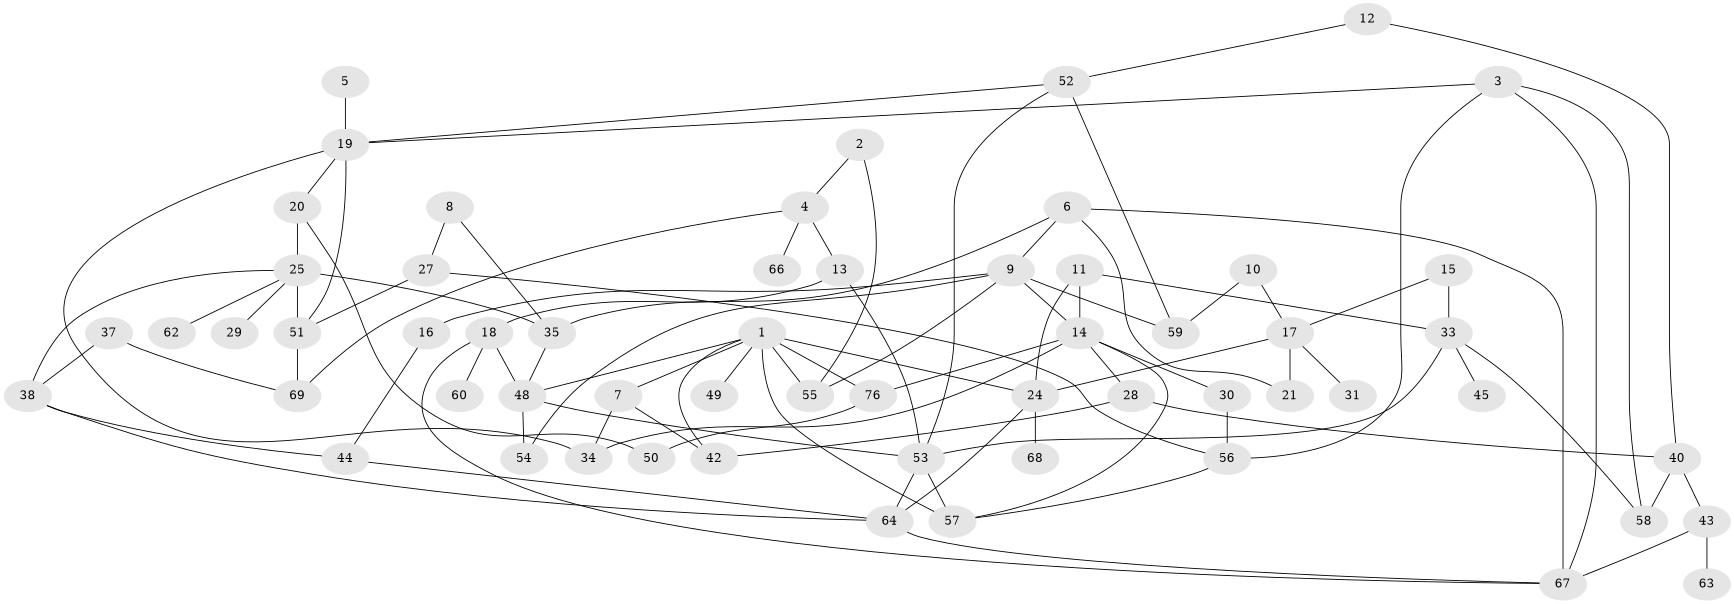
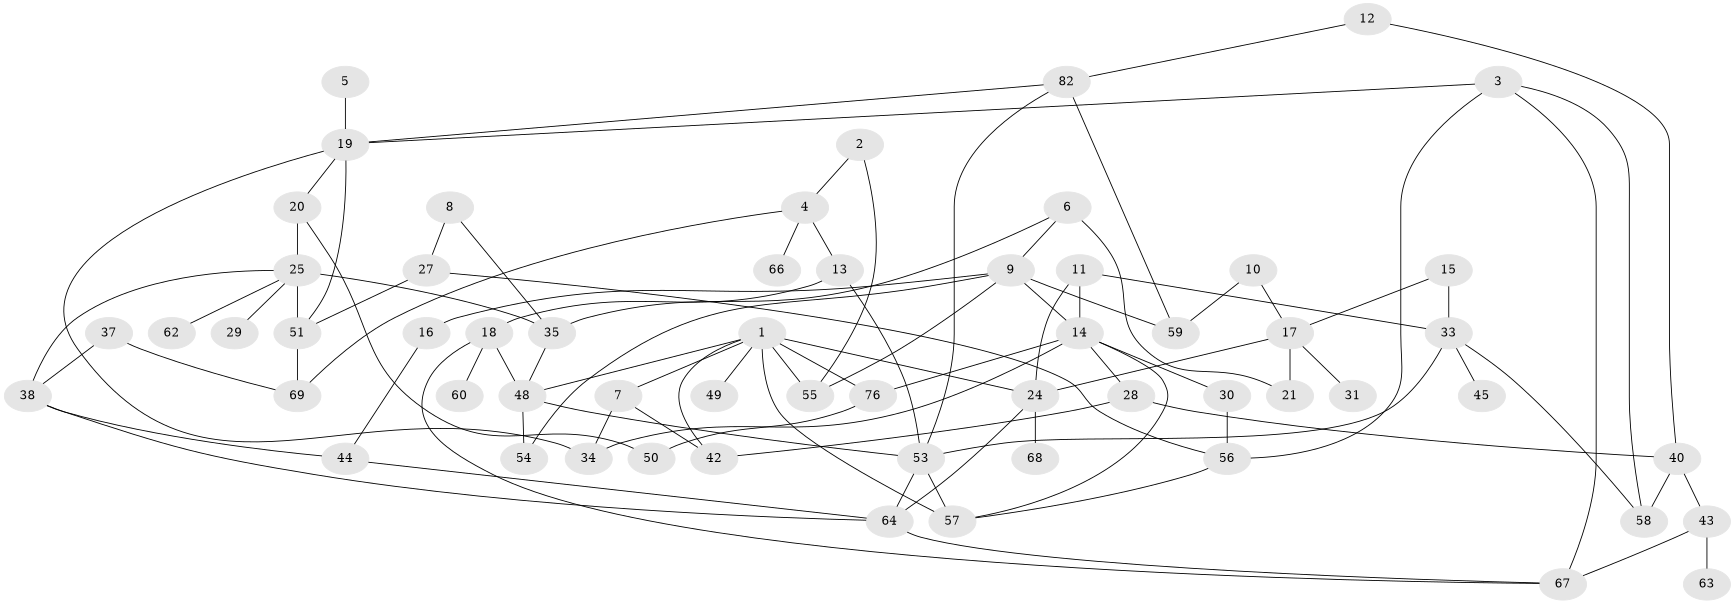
node "52": label "52" -> "82"
edge "6" -- "67": removed
